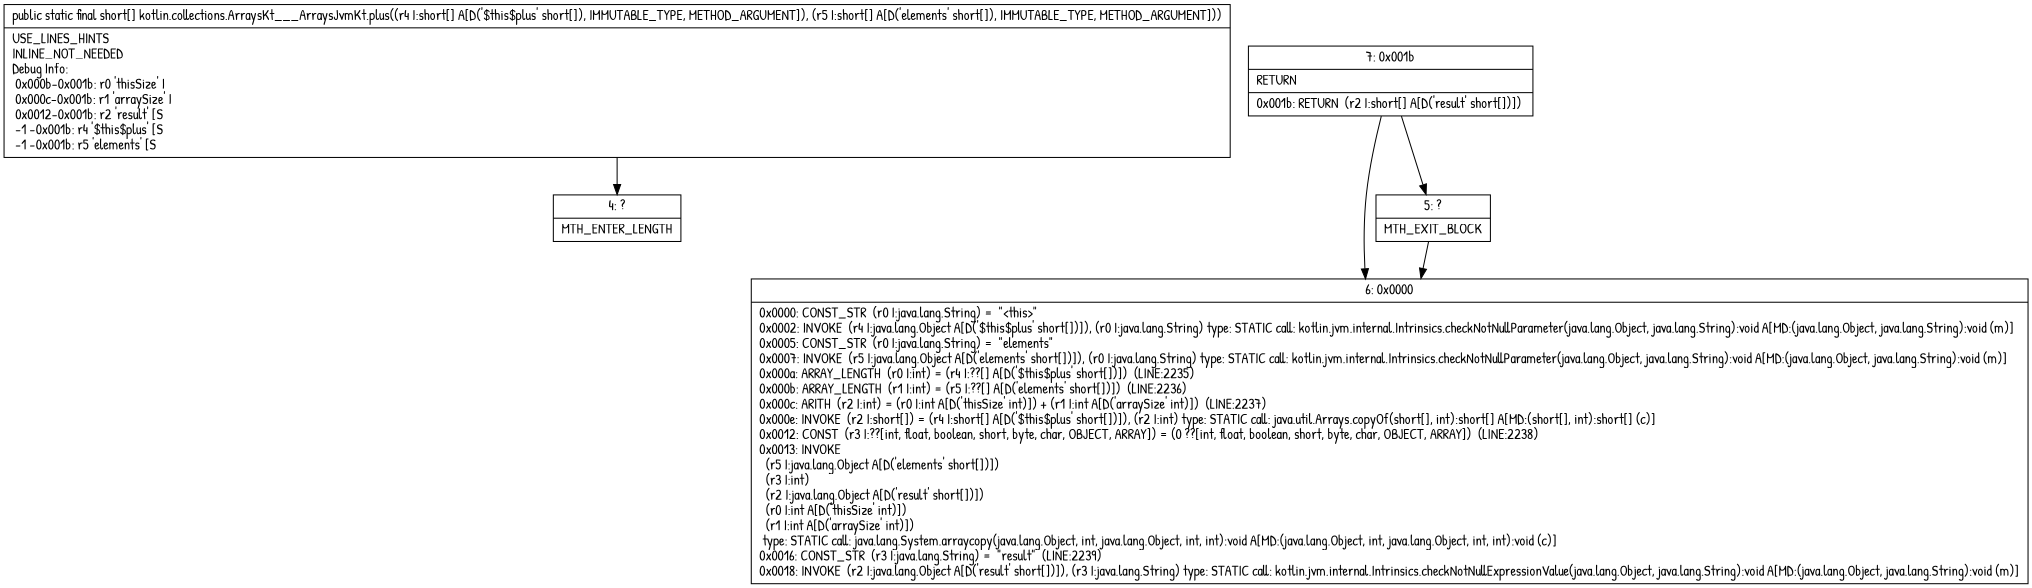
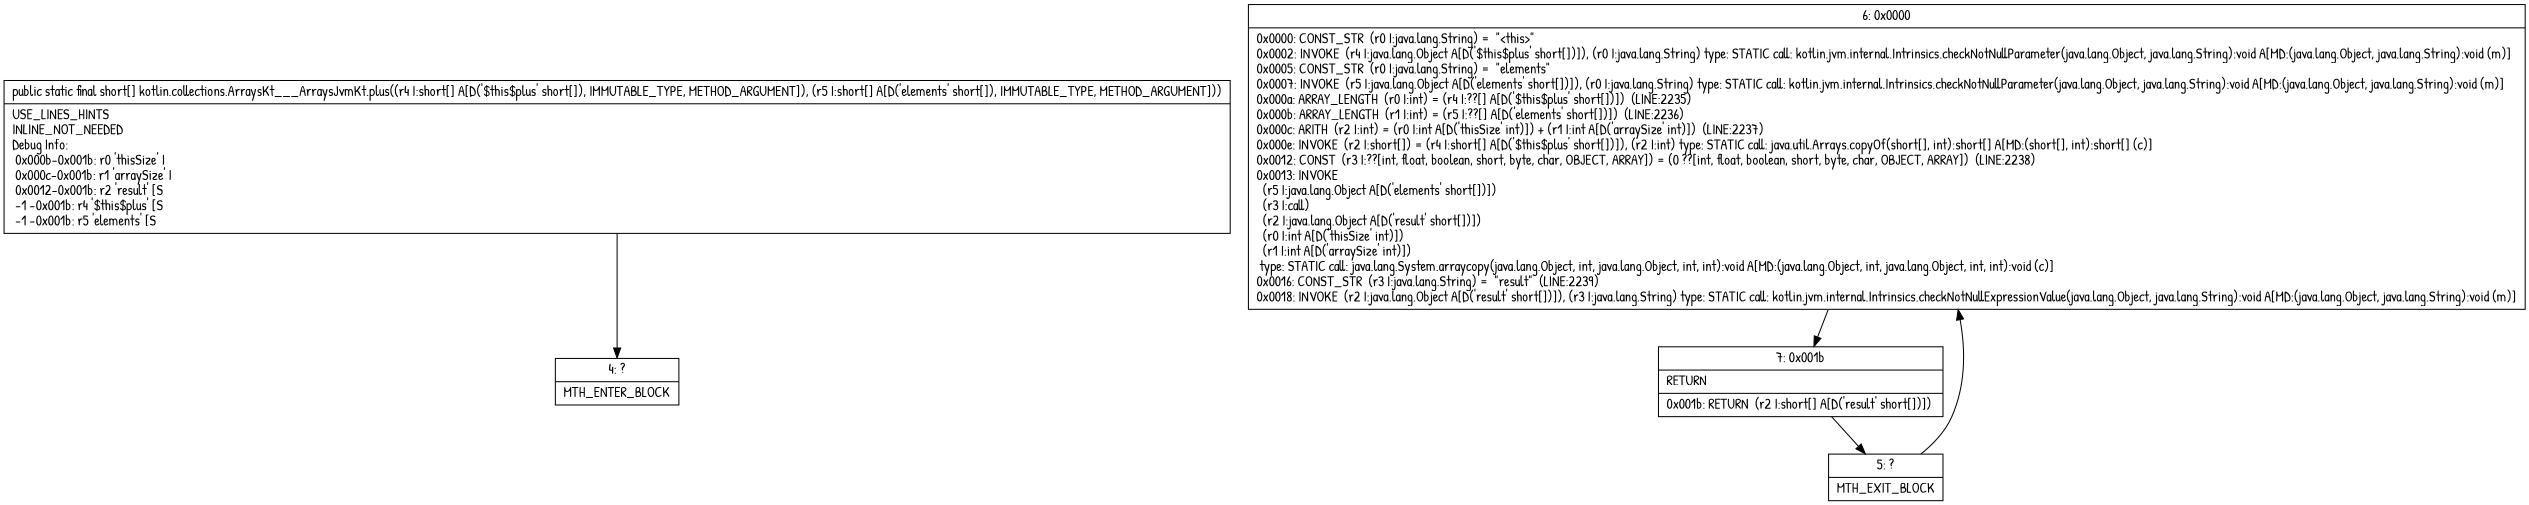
edge "7: 0x001b" -> "6: 0x0000": reversed
node "4: ?": text "MTH_ENTER_LENGTH" -> "MTH_ENTER_BLOCK"
node "6: 0x0000": text "(r3 I:int)" -> "(r3 I:call)"
